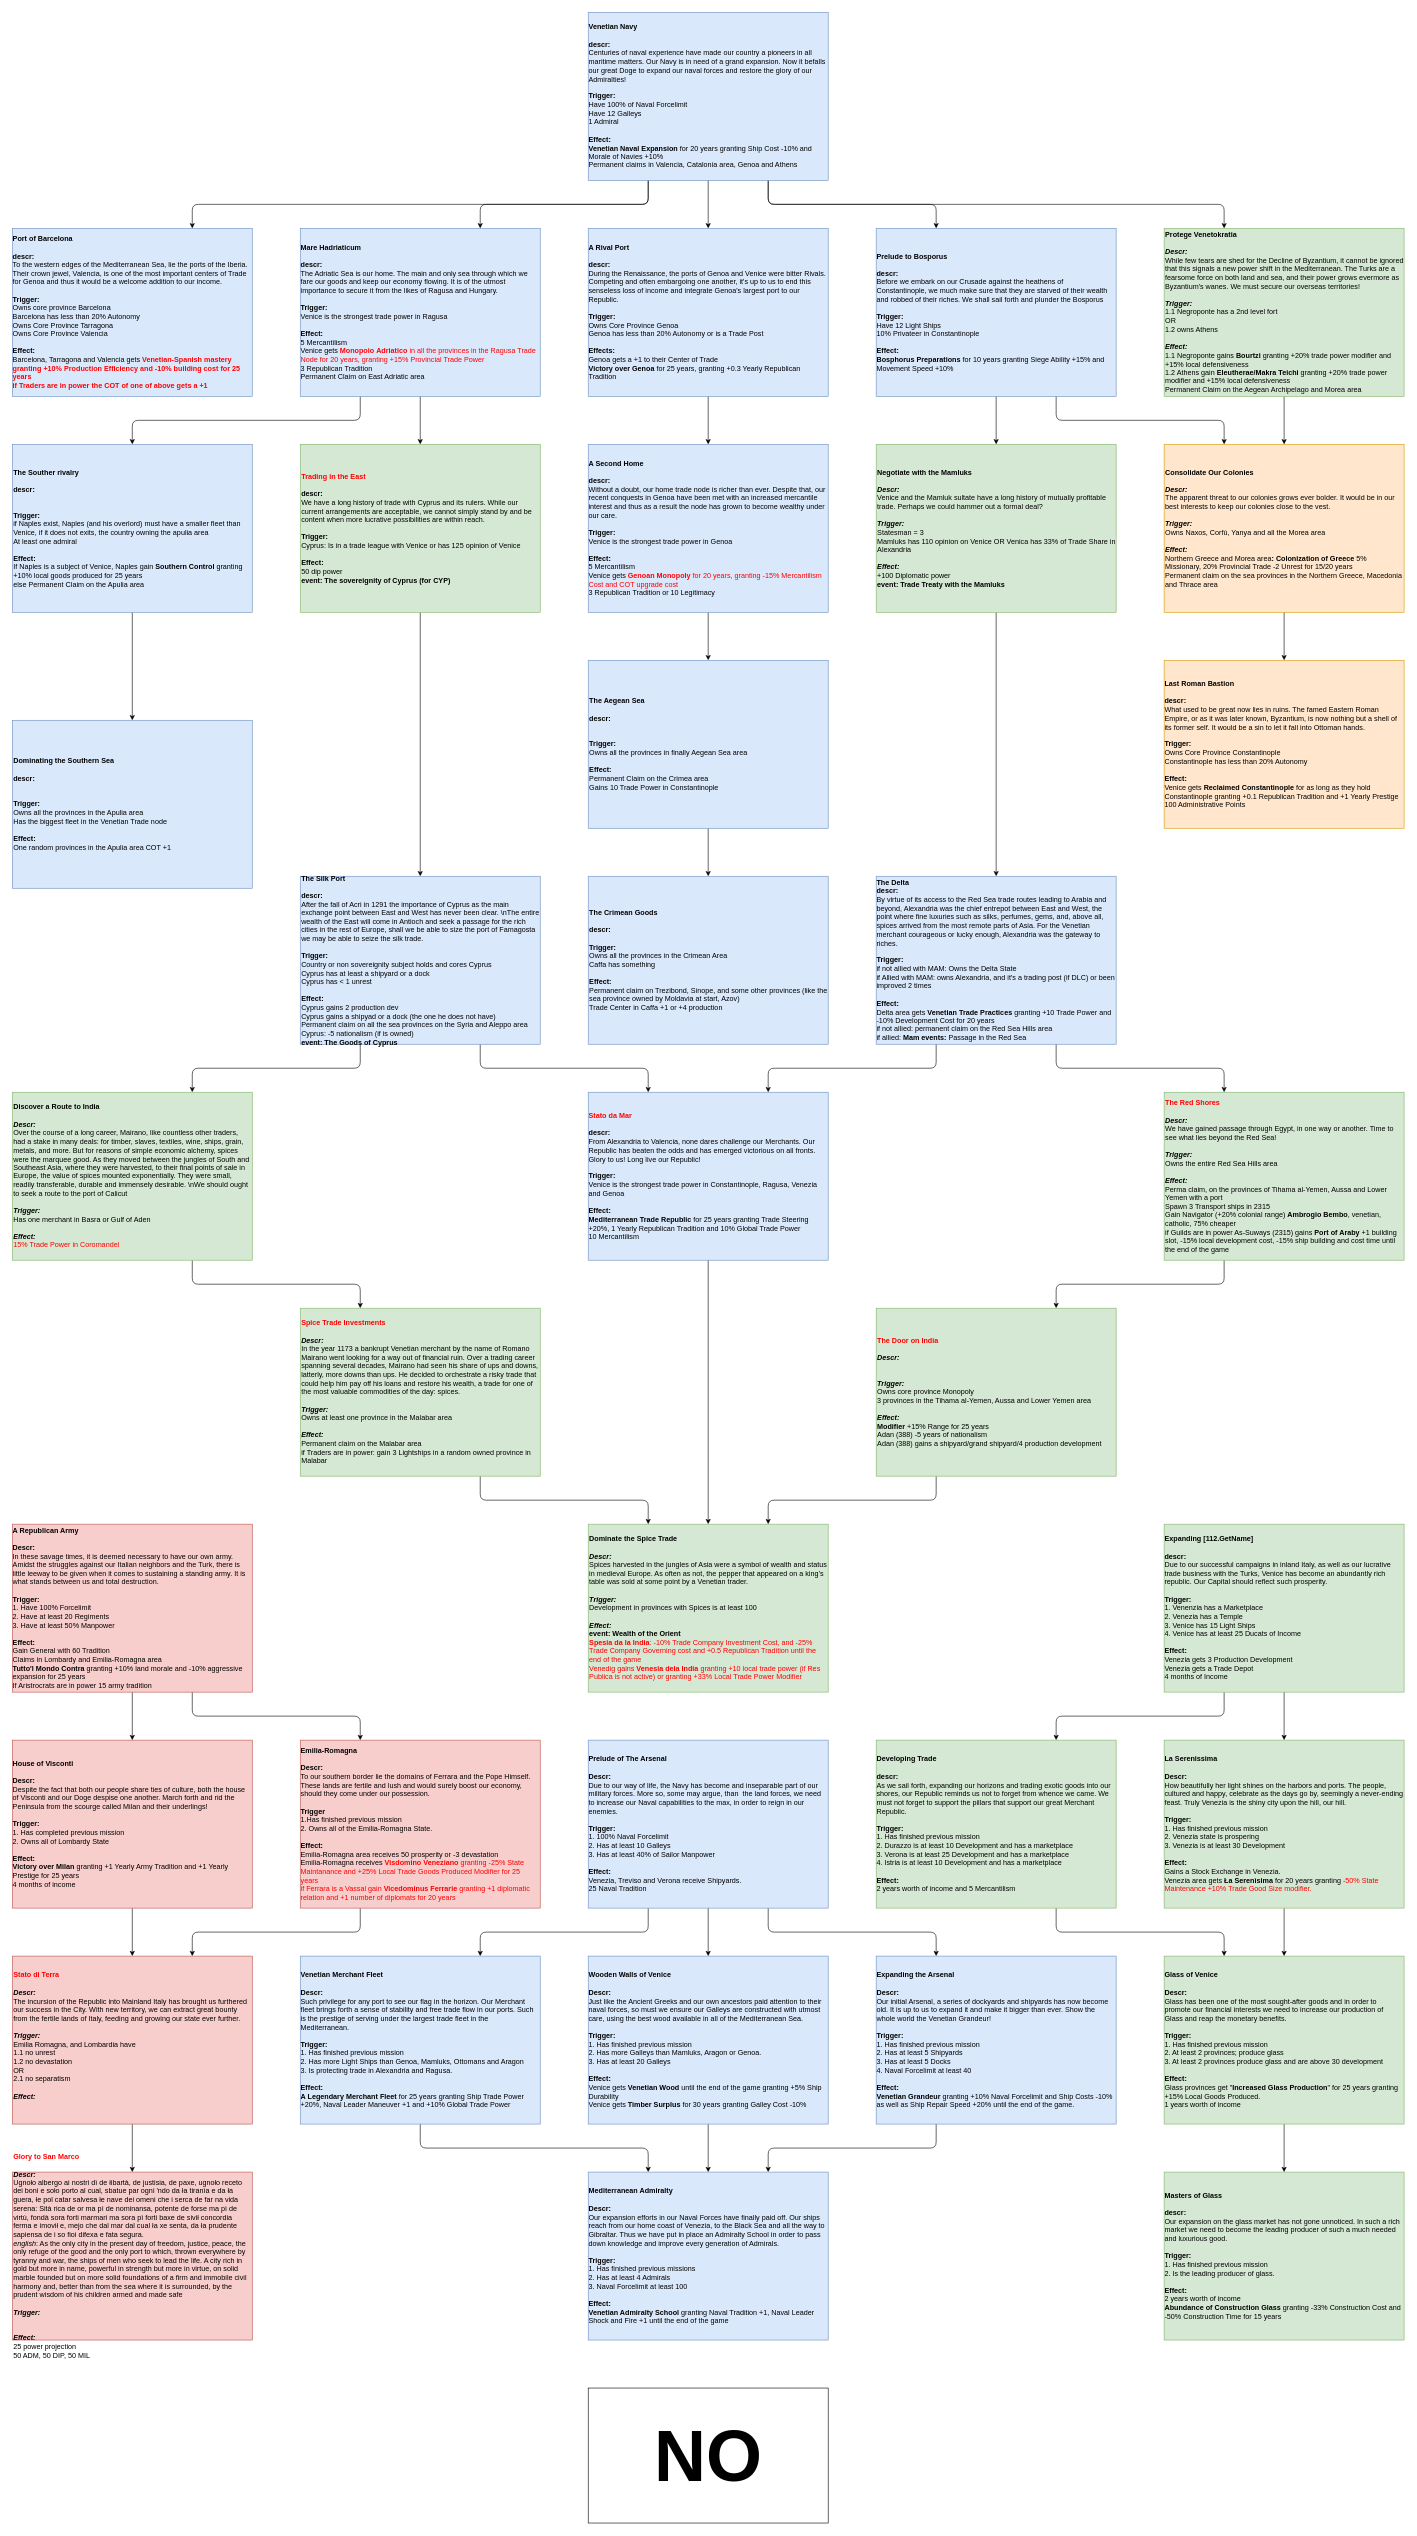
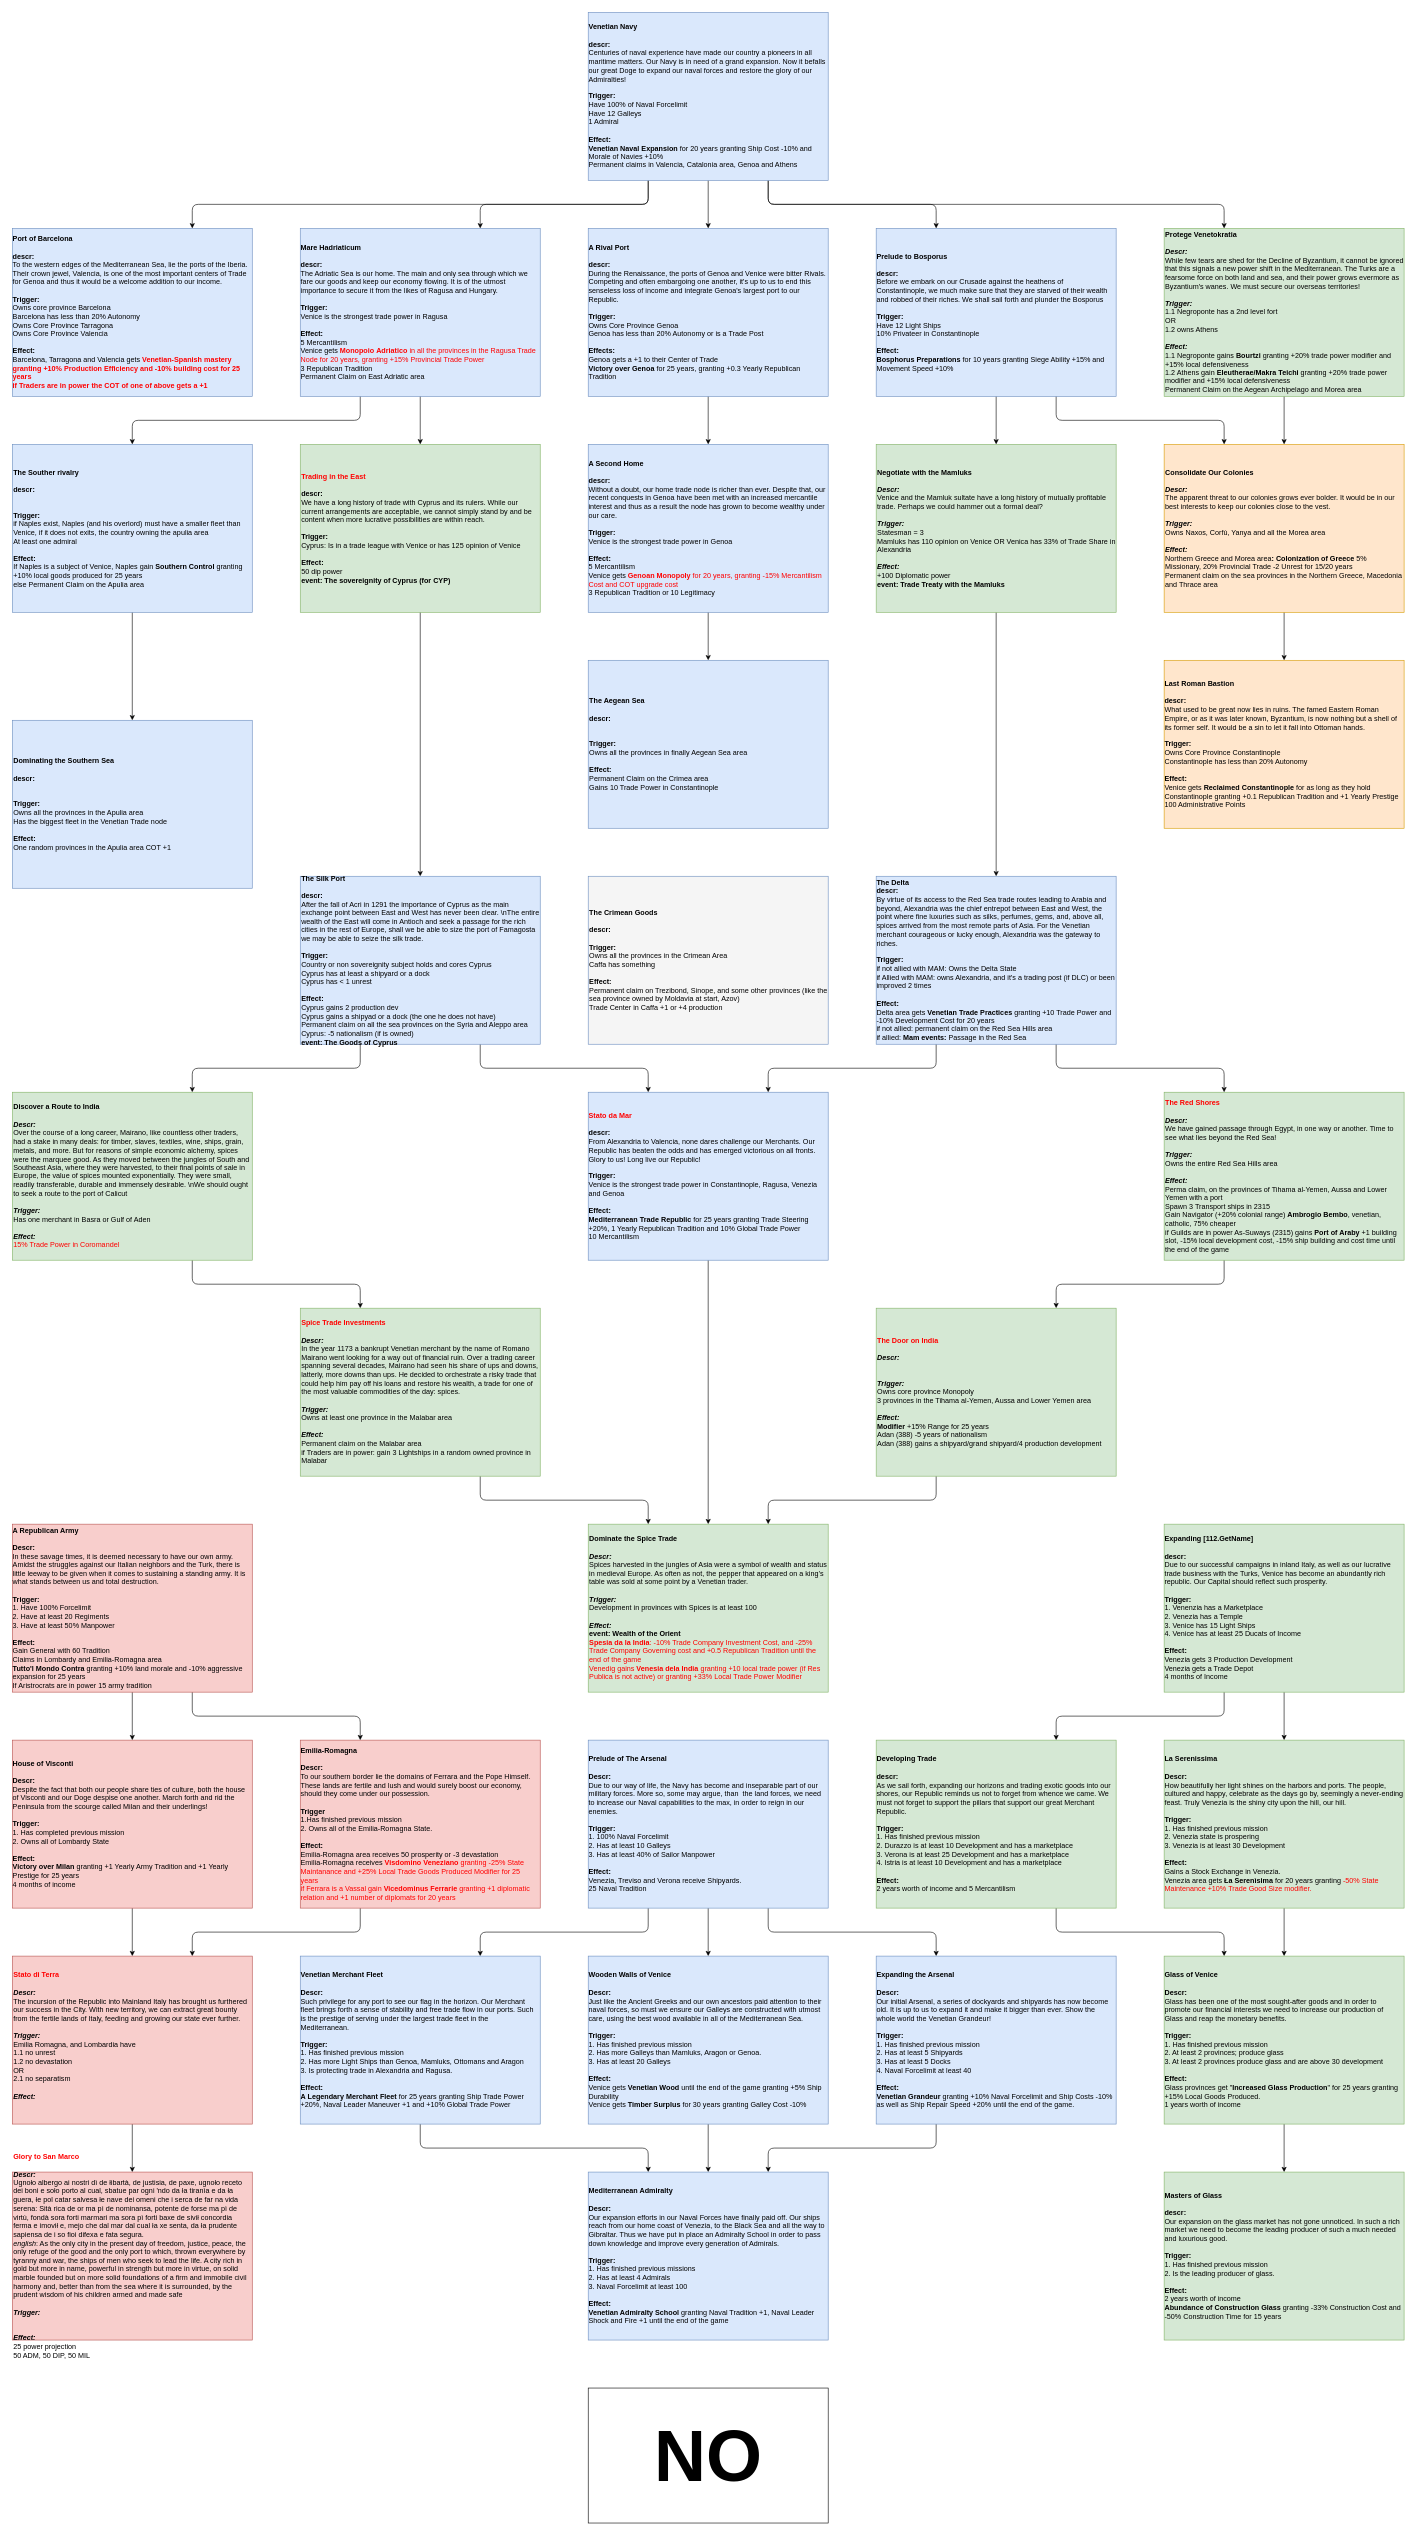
edge "The Aegean Sea descr: Trigger: Owns all the provinces in finally Aegean Sea area Effect: Permanent Claim on the Crimea area Gains 10 Trade Power in Constantinople" -> "The Crimean Goods descr: Trigger: Owns all the provinces in the Crimean Area Caffa has something Effect: Permanent claim on Trezibond, Sinope, and some other provinces (like the sea province owned by Moldavia at start, Azov) Trade Center in Caffa +1 or +4 production": removed
node "The Crimean Goods descr: Trigger: Owns all the provinces in the Crimean Area Caffa has something Effect: Permanent claim on Trezibond, Sinope, and some other provinces (like the sea province owned by Moldavia at start, Azov) Trade Center in Caffa +1 or +4 production": fillcolor #dae8fc -> #f5f5f5
